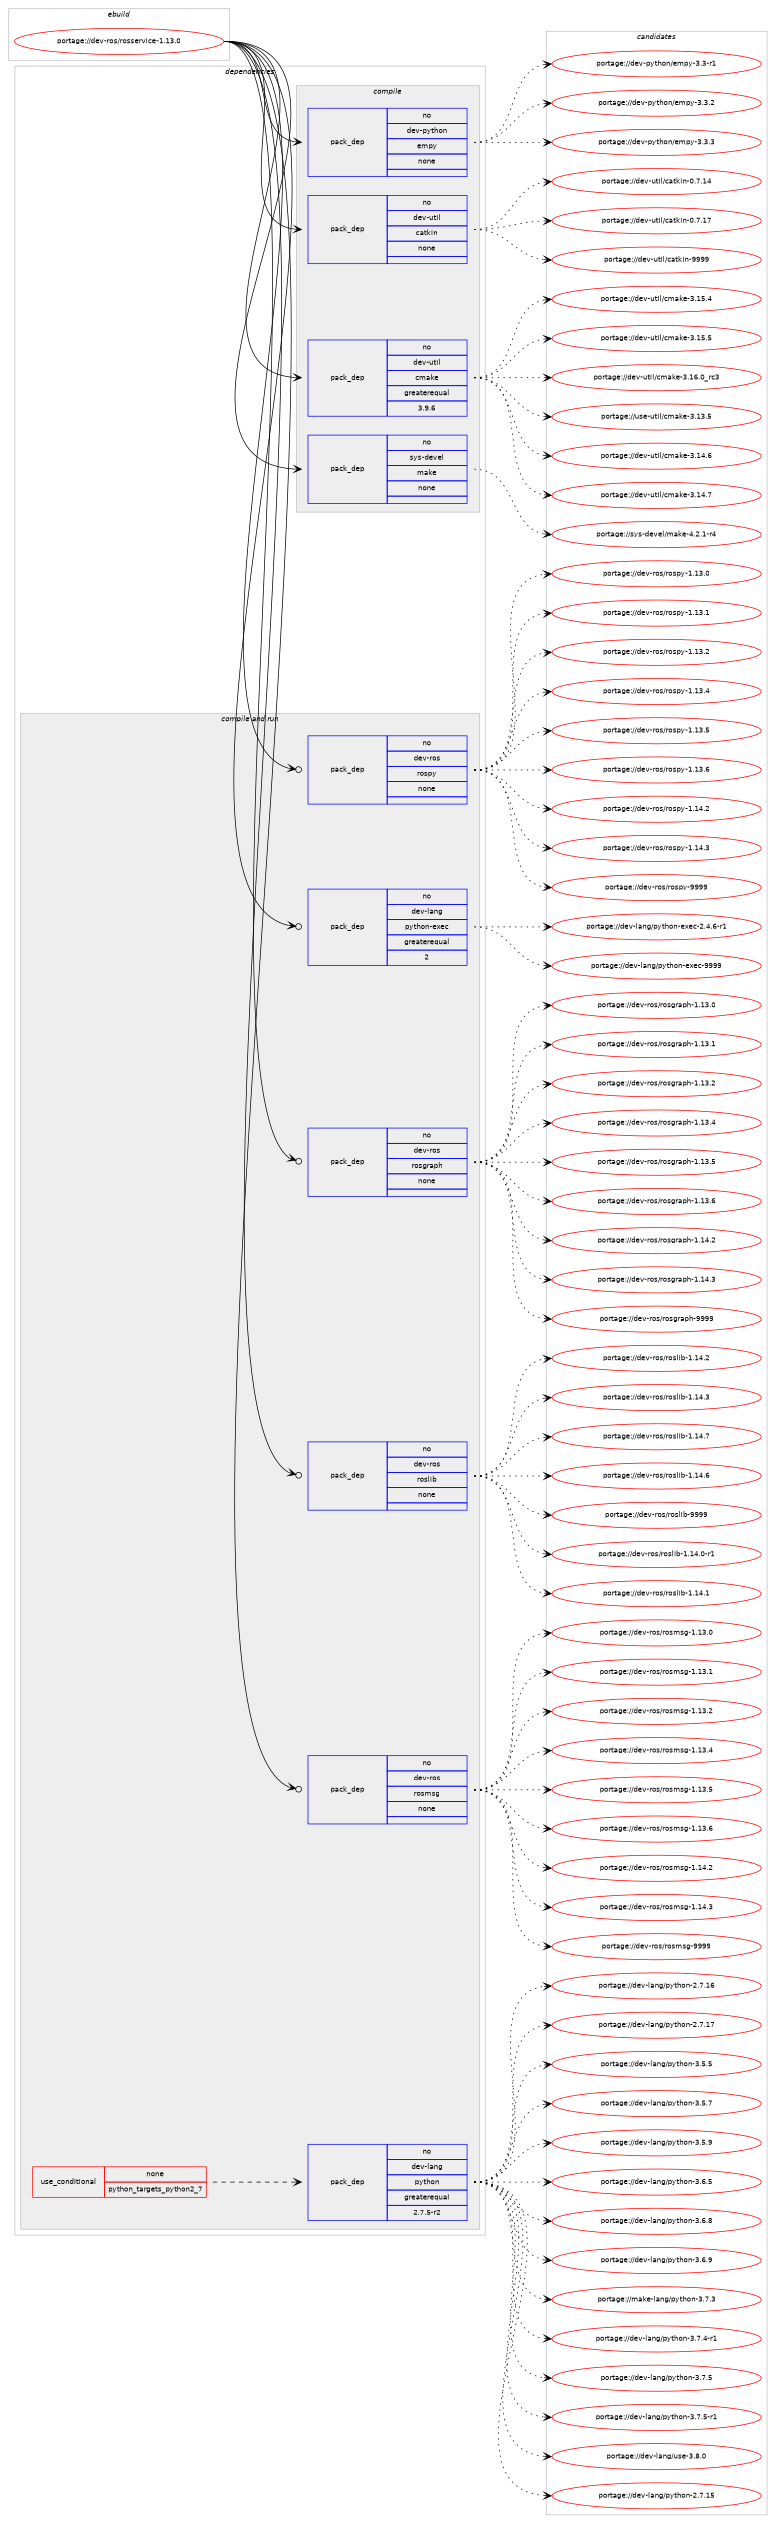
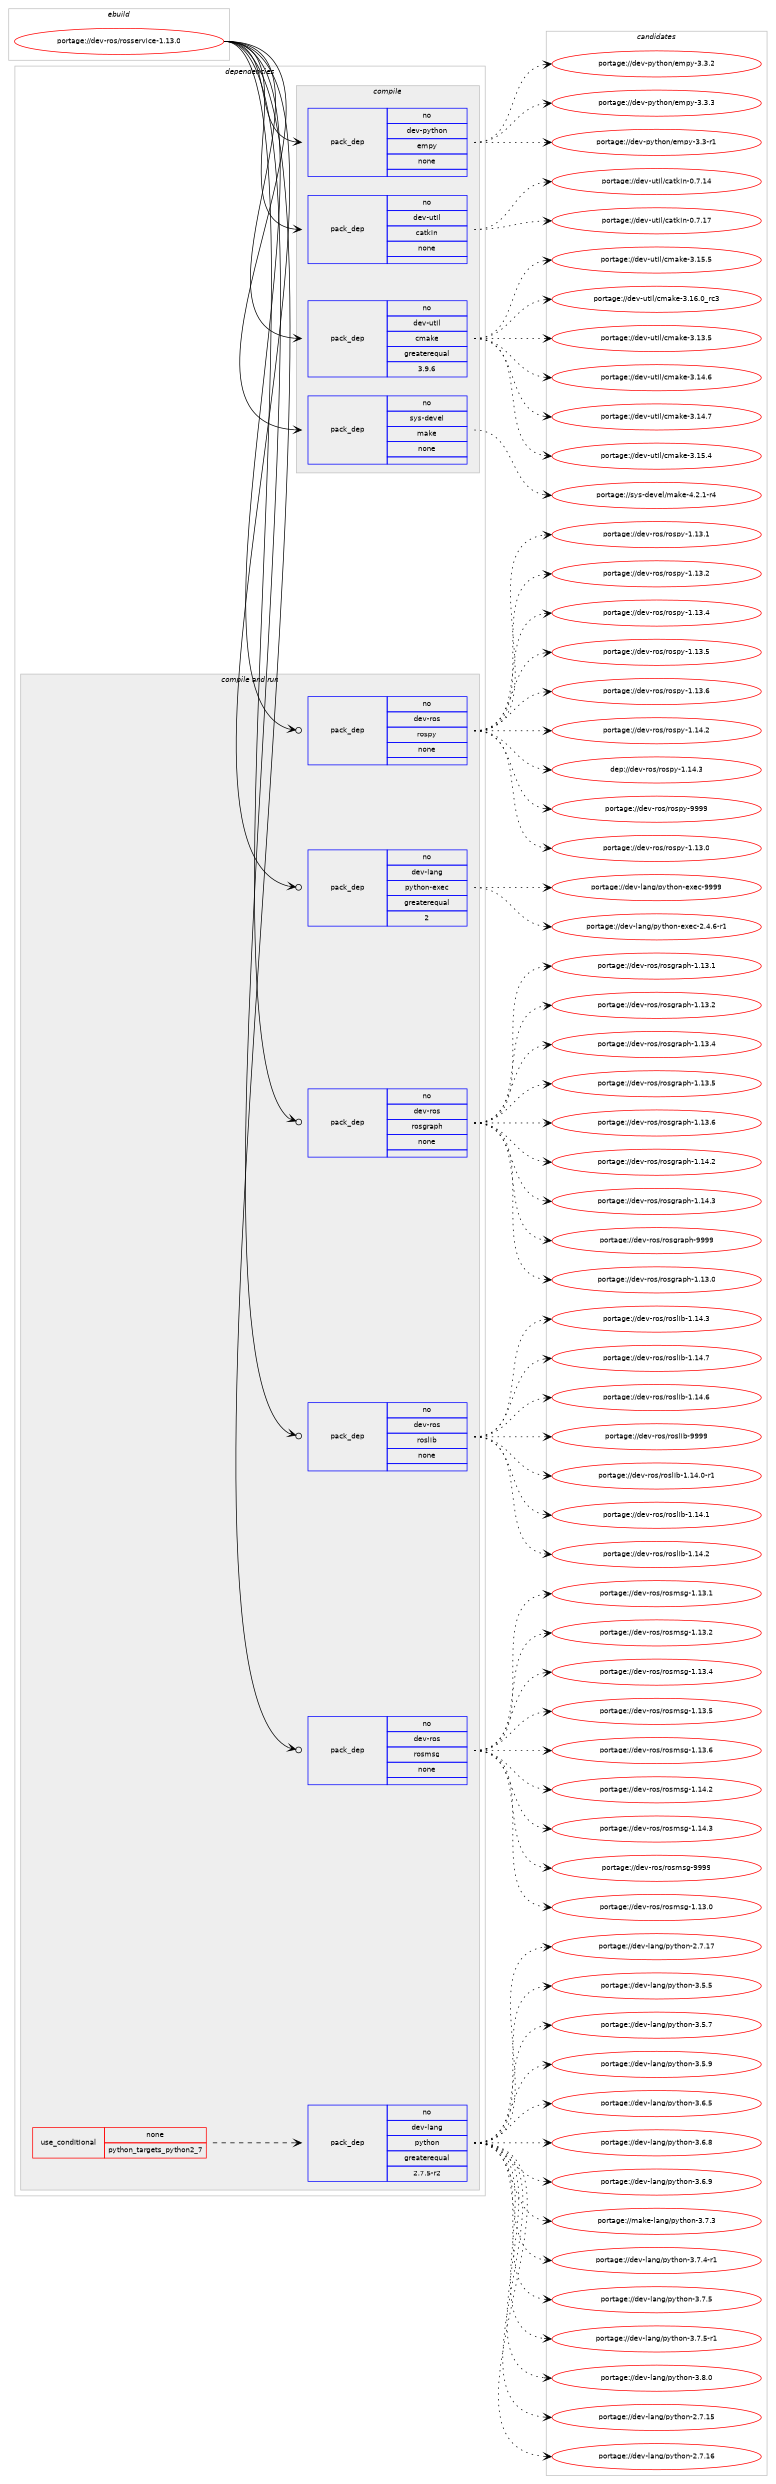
node "portage://dev-util/catkin-9999": removed
node "portage://use-util/cmake-3.13.5": label "portage://use-util/cmake-3.13.5" -> "portage://dev-util/cmake-3.13.5"
node "portage://dev-ros/rospy-1.14.3": label "portage://dev-ros/rospy-1.14.3" -> "dep://dev-ros/rospy-1.14.3"
node "portage://dev-lang/use-3.8.0": label "portage://dev-lang/use-3.8.0" -> "portage://dev-lang/python-3.8.0"
